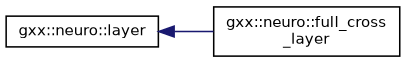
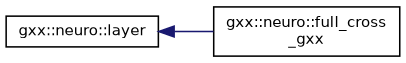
node "gxx::neuro::full_cross _layer": label "gxx::neuro::full_cross _layer" -> "gxx::neuro::full_cross _gxx"
